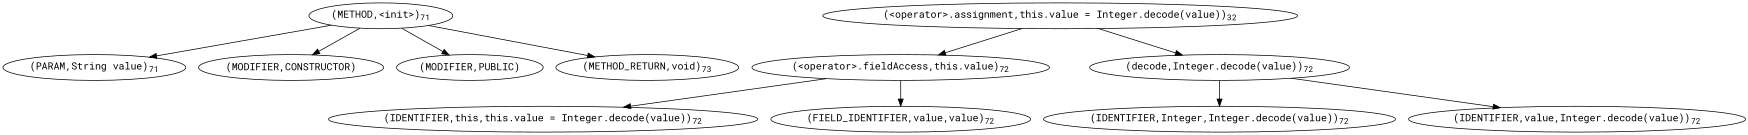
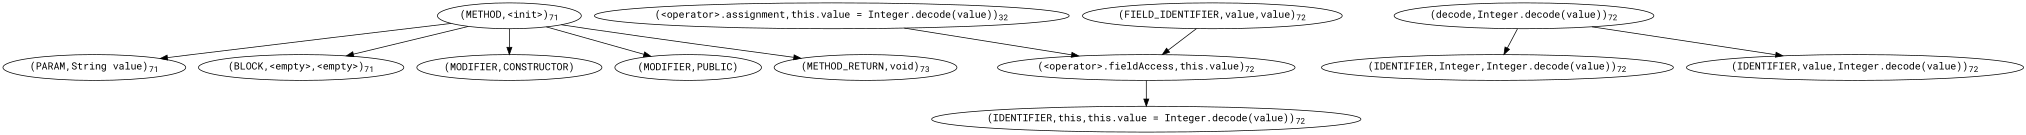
edge "(<operator>.assignment,this.value = Integer.decode(value))" -> "(decode,Integer.decode(value))": removed
node "(BLOCK,<empty>,<empty>)": added
edge "(<operator>.fieldAccess,this.value)" -> "(FIELD_IDENTIFIER,value,value)": reversed
